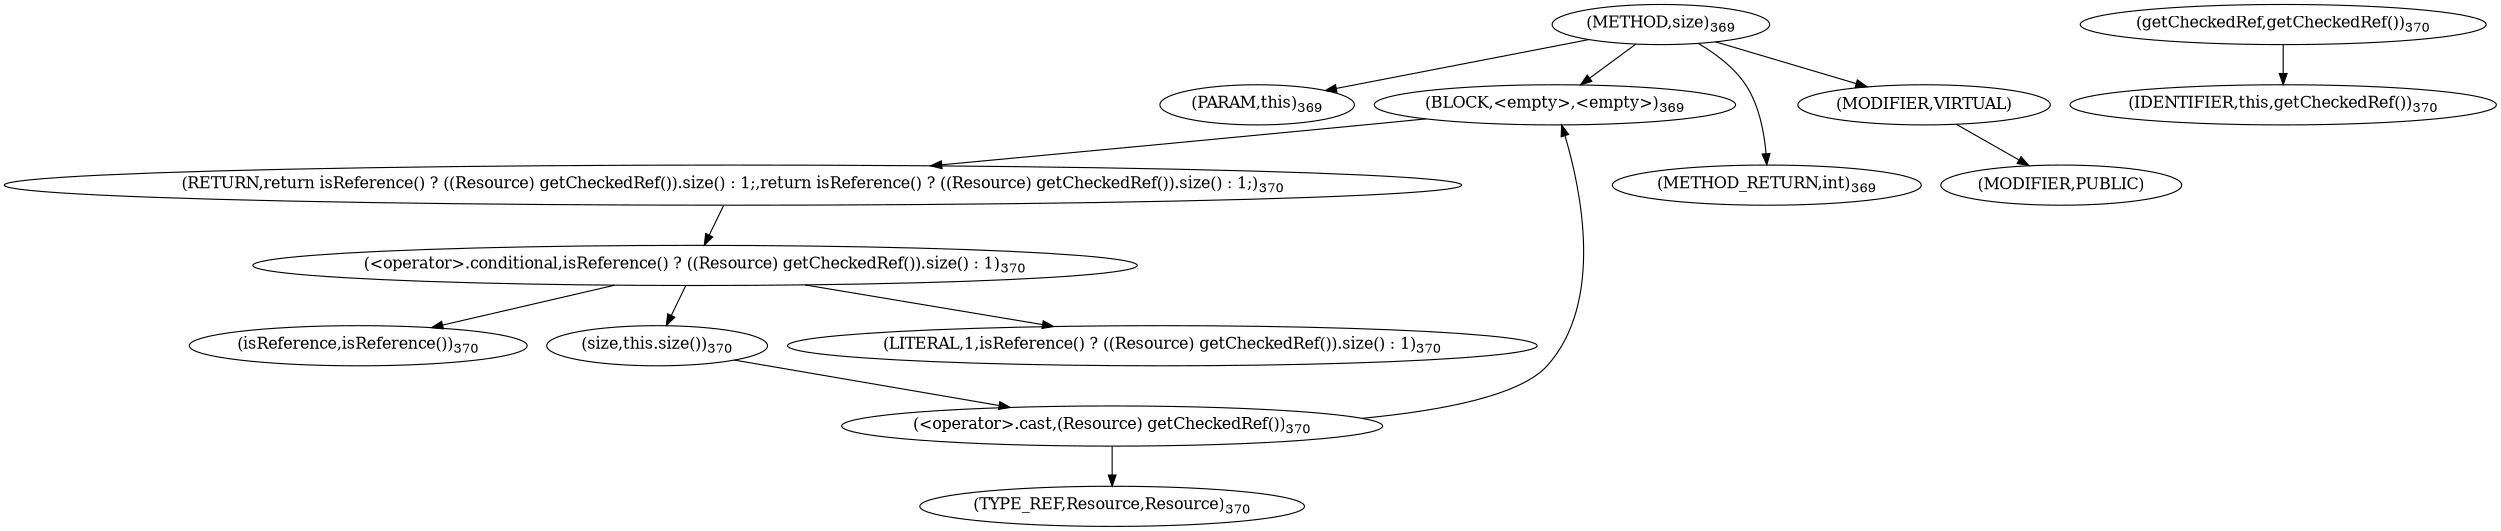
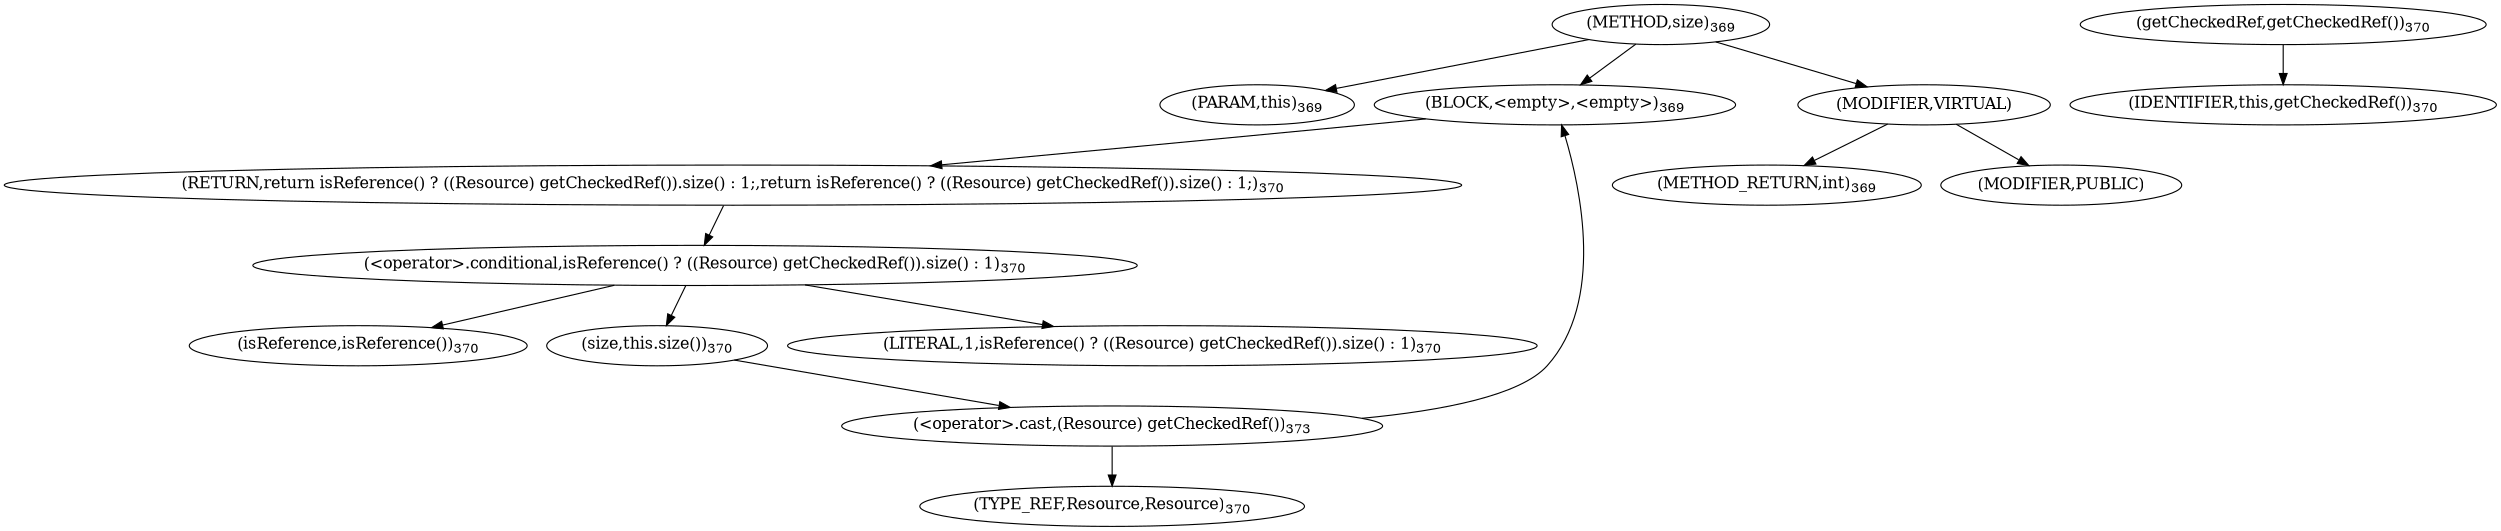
edge "(METHOD,size)" -> "(METHOD_RETURN,int)": now "(MODIFIER,VIRTUAL)" -> "(METHOD_RETURN,int)"
node "(<operator>.cast,(Resource) getCheckedRef())": text "370" -> "373"
